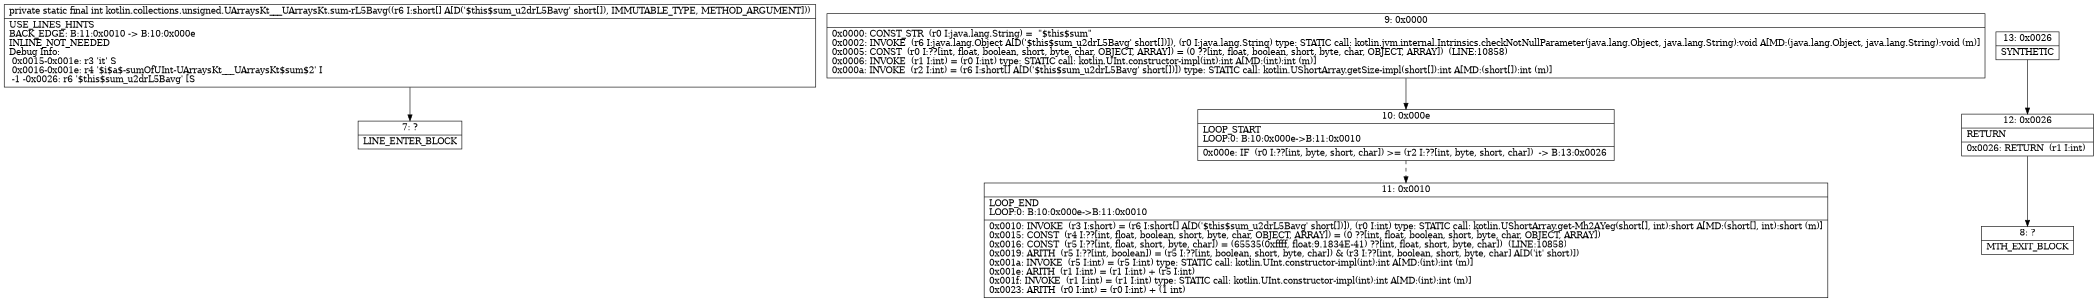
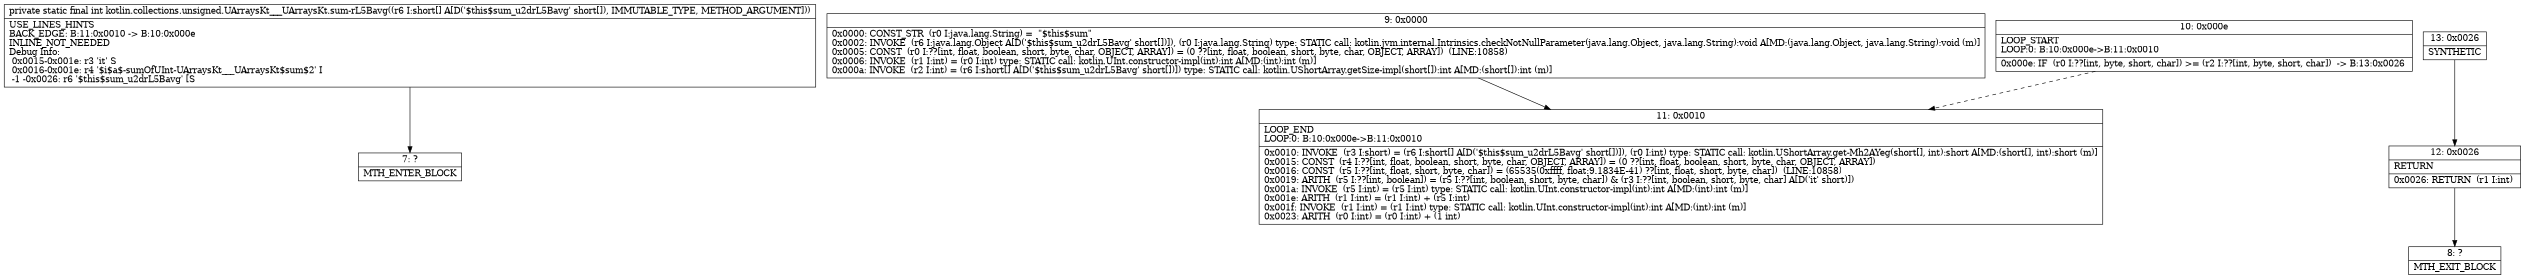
edge "9: 0x0000" -> "10: 0x000e": now "9: 0x0000" -> "11: 0x0010"
node "7: ?": text "LINE_ENTER_BLOCK" -> "MTH_ENTER_BLOCK"
